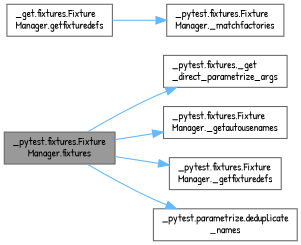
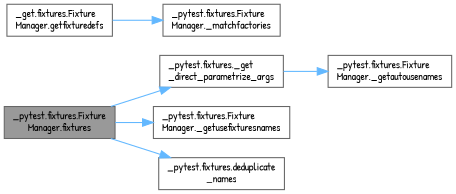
edge "_pytest.fixtures.Fixture Manager.fixtures" -> "_pytest.fixtures.Fixture Manager._getautousenames": now "_pytest.fixtures._get _direct_parametrize_args" -> "_pytest.fixtures.Fixture Manager._getautousenames"
node "_pytest.fixtures.Fixture Manager._getfixturedefs": label "_pytest.fixtures.Fixture Manager._getfixturedefs" -> "_pytest.fixtures.Fixture Manager._getusefixturesnames"
node "_pytest.parametrize.deduplicate _names": label "_pytest.parametrize.deduplicate _names" -> "_pytest.fixtures.deduplicate _names"
